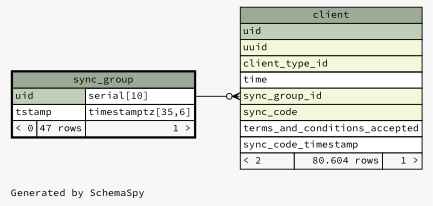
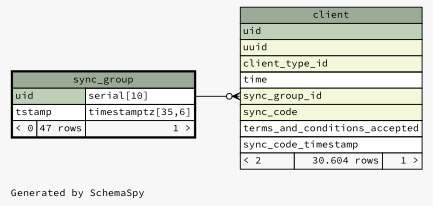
node "client": text "80.604 rows" -> "30.604 rows"
